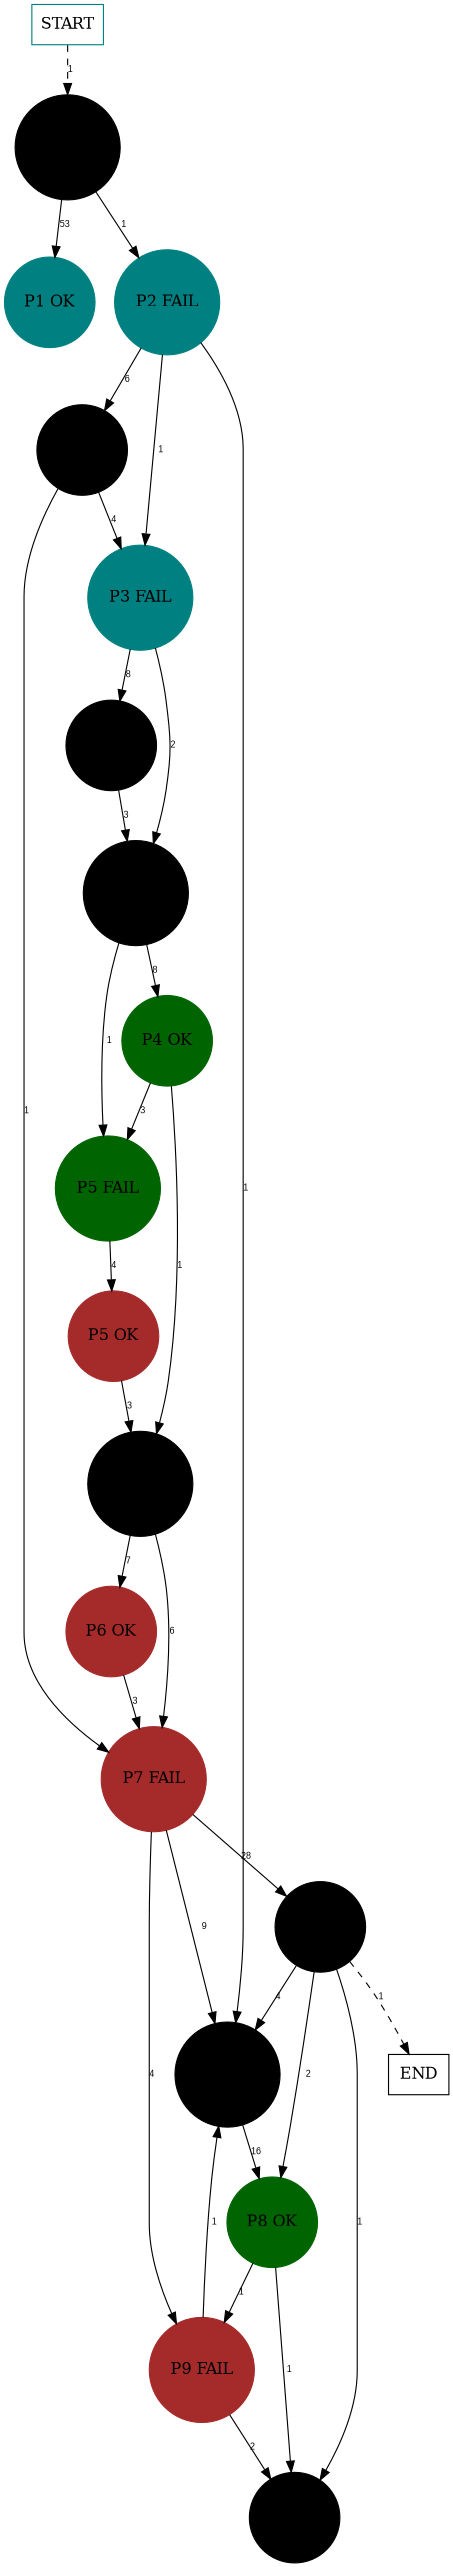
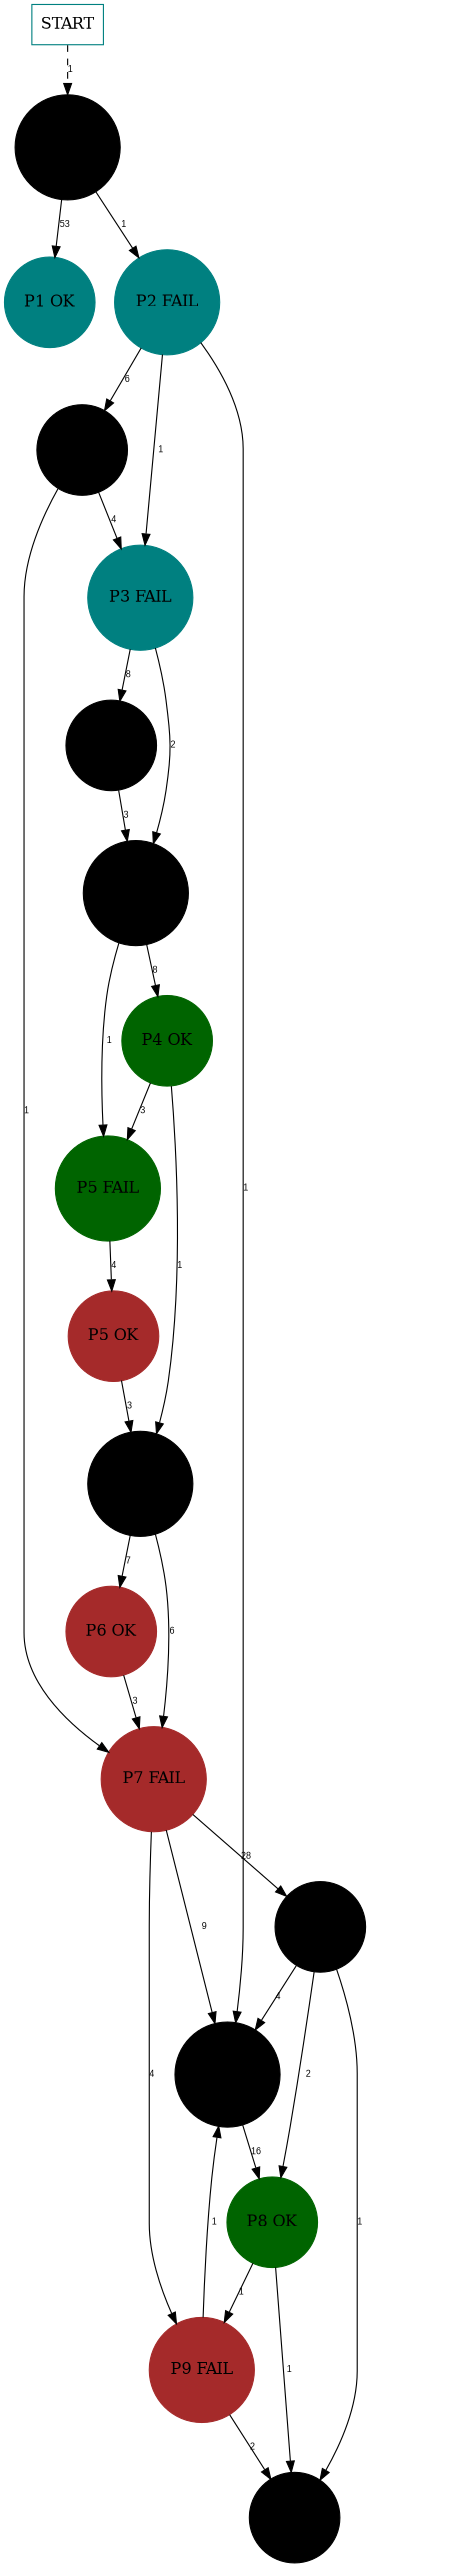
node "END": removed
